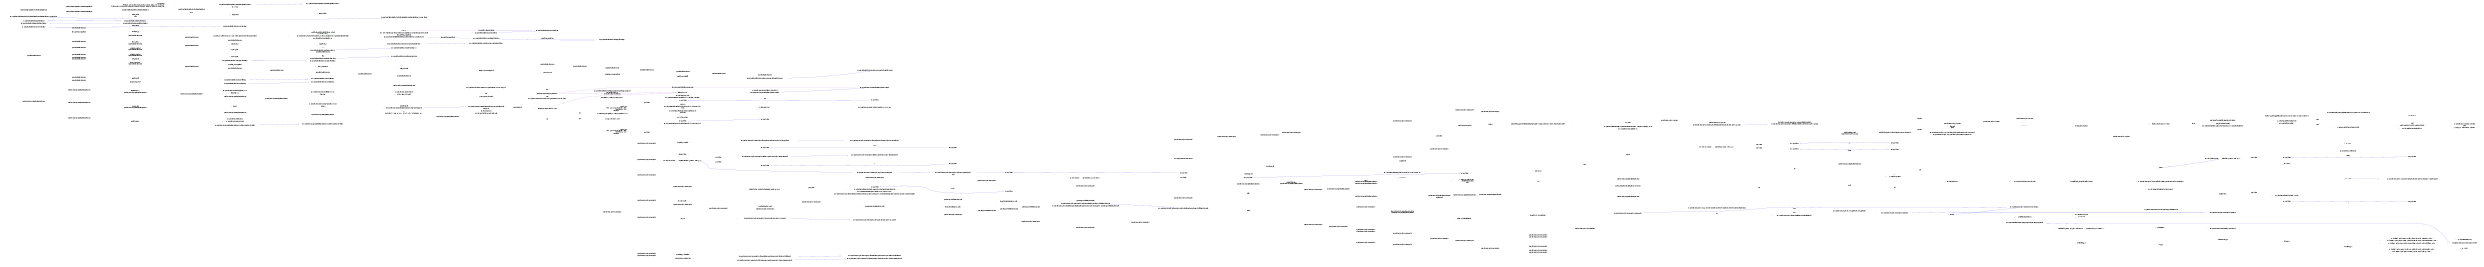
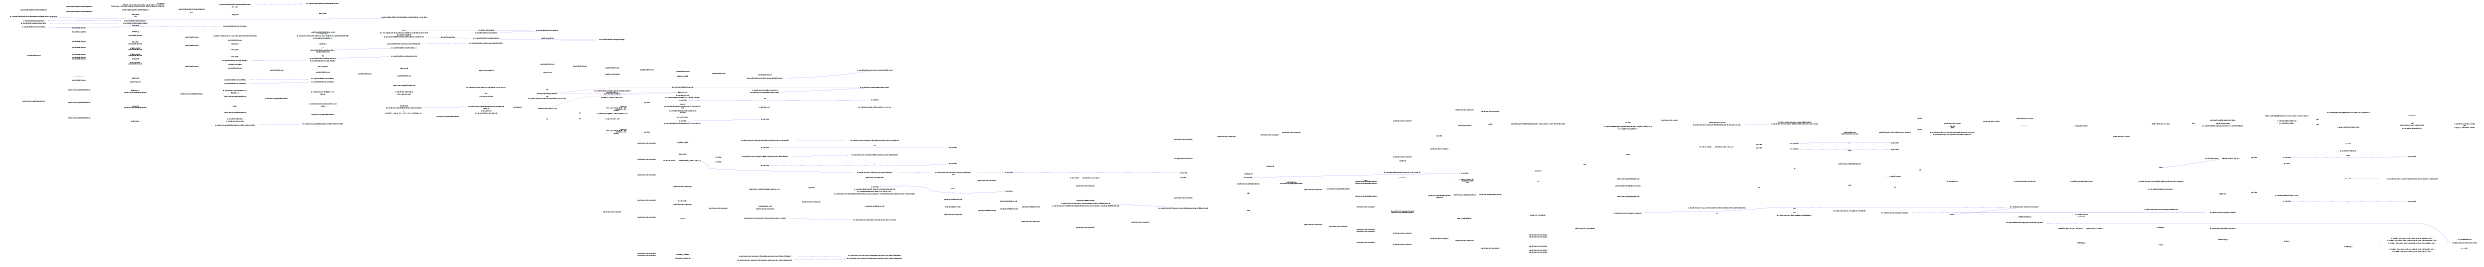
edge "QuantConnect.Securities.SecurityHolding" -> "_totalFees += newFee": label "QuantConnect.Securities.SecurityHolding" -> "Execution.Securities.SecurityHolding"
